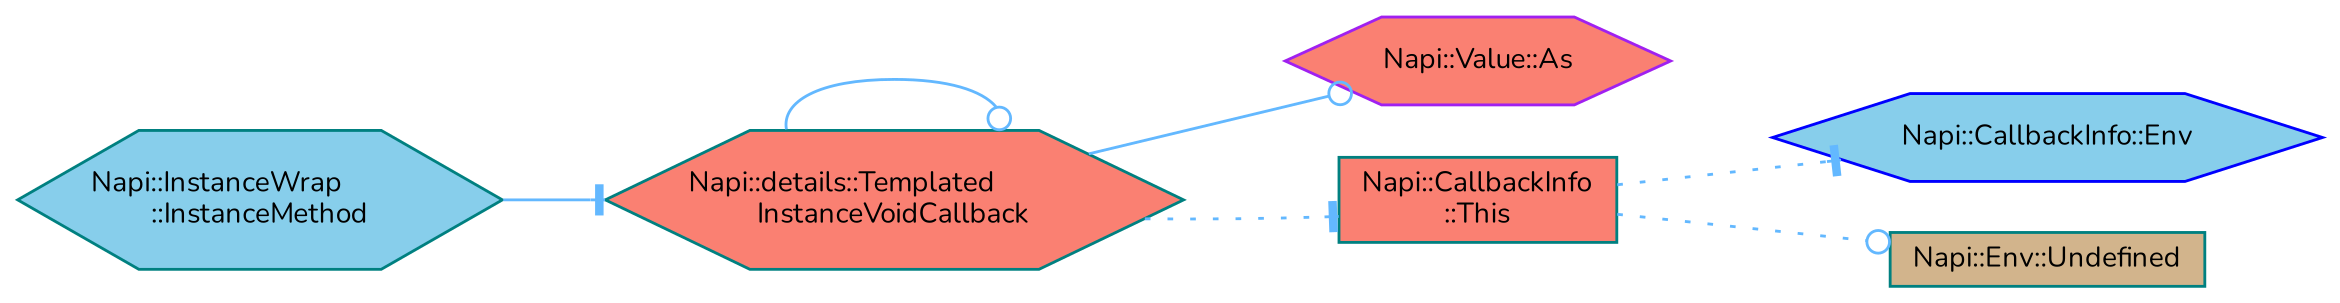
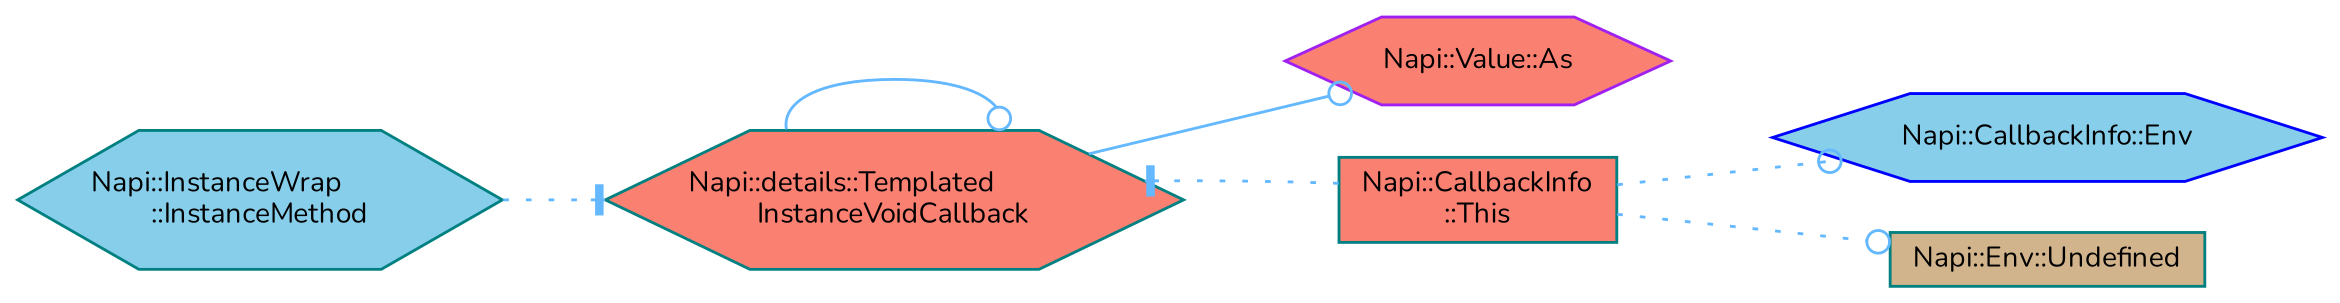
edge "Napi::CallbackInfo ::This" -> "Napi::CallbackInfo::Env": arrowhead tee -> odot
edge "Napi::InstanceWrap ::InstanceMethod" -> "Napi::details::Templated InstanceVoidCallback": style solid -> dotted
edge "Napi::details::Templated InstanceVoidCallback" -> "Napi::CallbackInfo ::This": reversed
